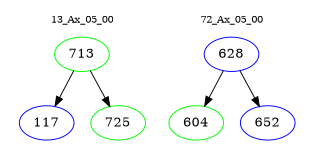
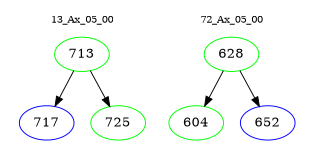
node "628": color blue -> green
node "117": label "117" -> "717"
